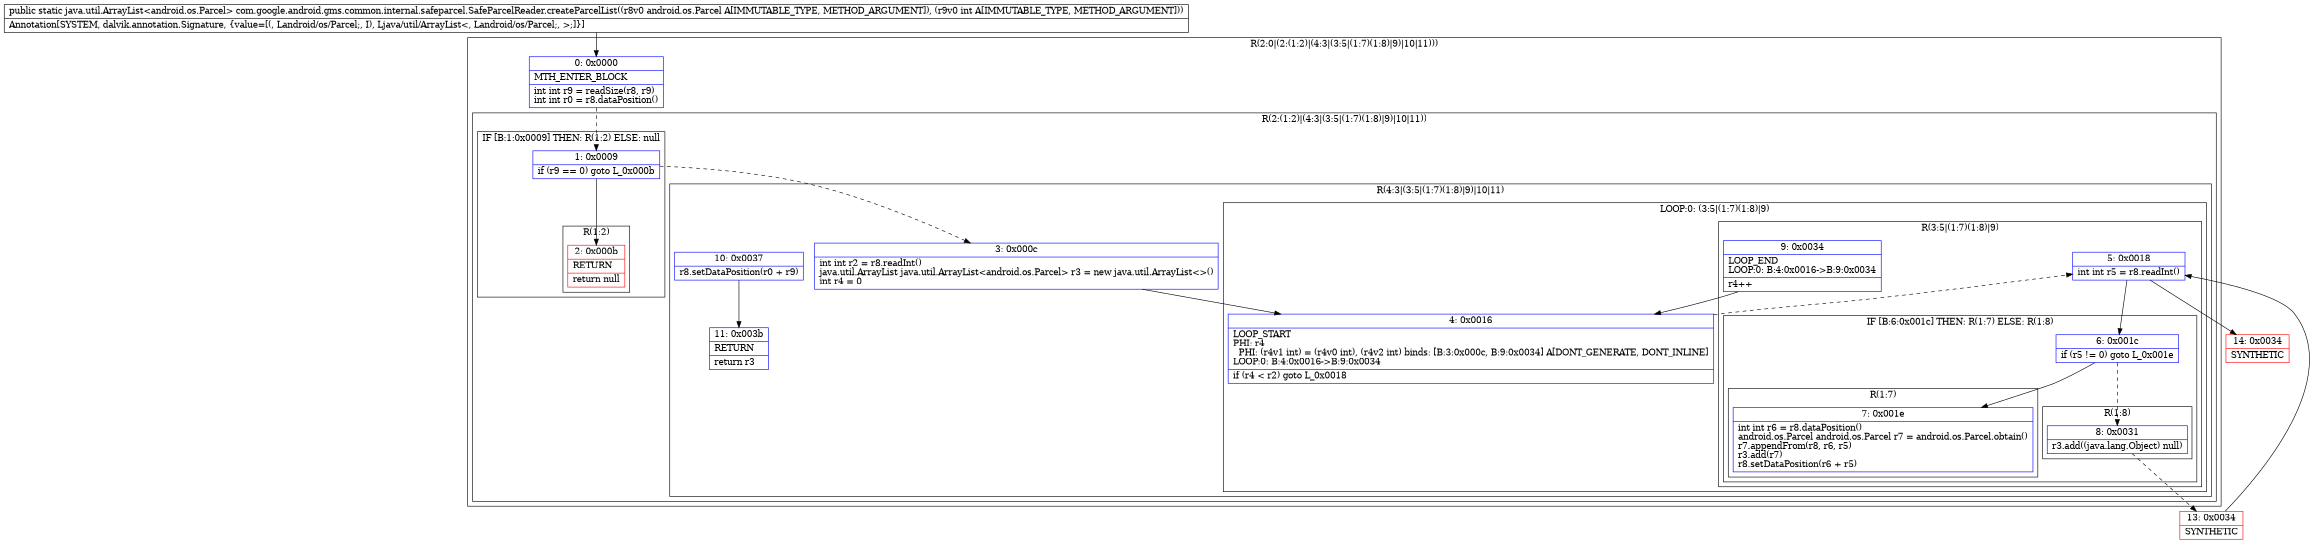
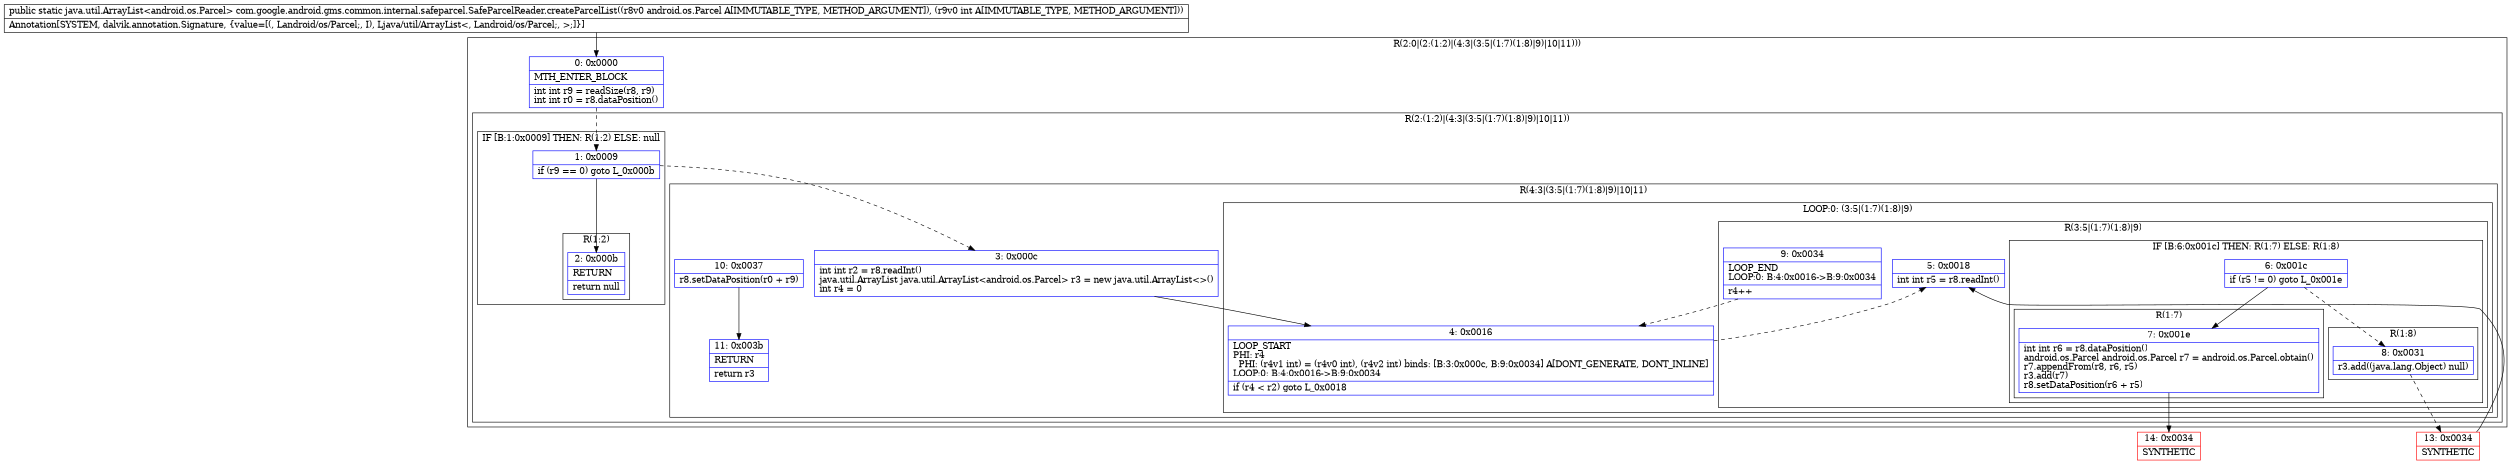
node "2: 0x000b": color red -> blue
edge "9: 0x0034" -> "4: 0x0016": style solid -> dashed
edge "5: 0x0018" -> "6: 0x001c": removed
edge "5: 0x0018" -> "14: 0x0034": now "7: 0x001e" -> "14: 0x0034"
